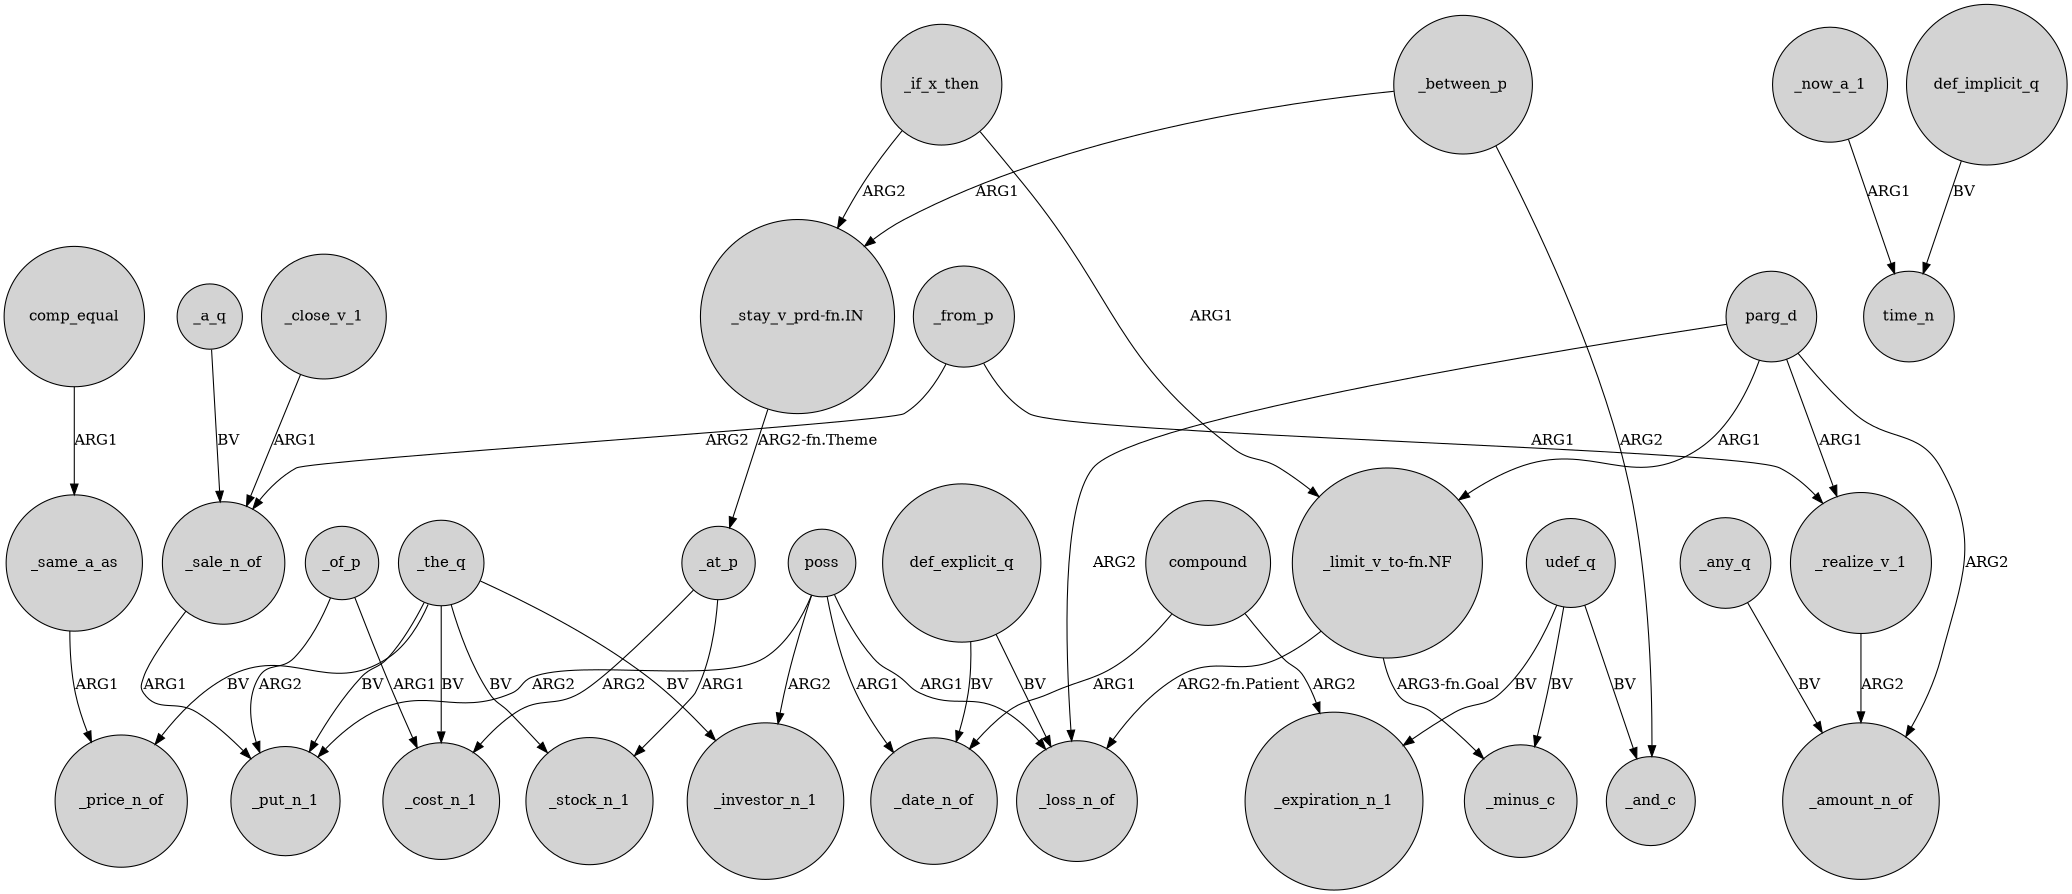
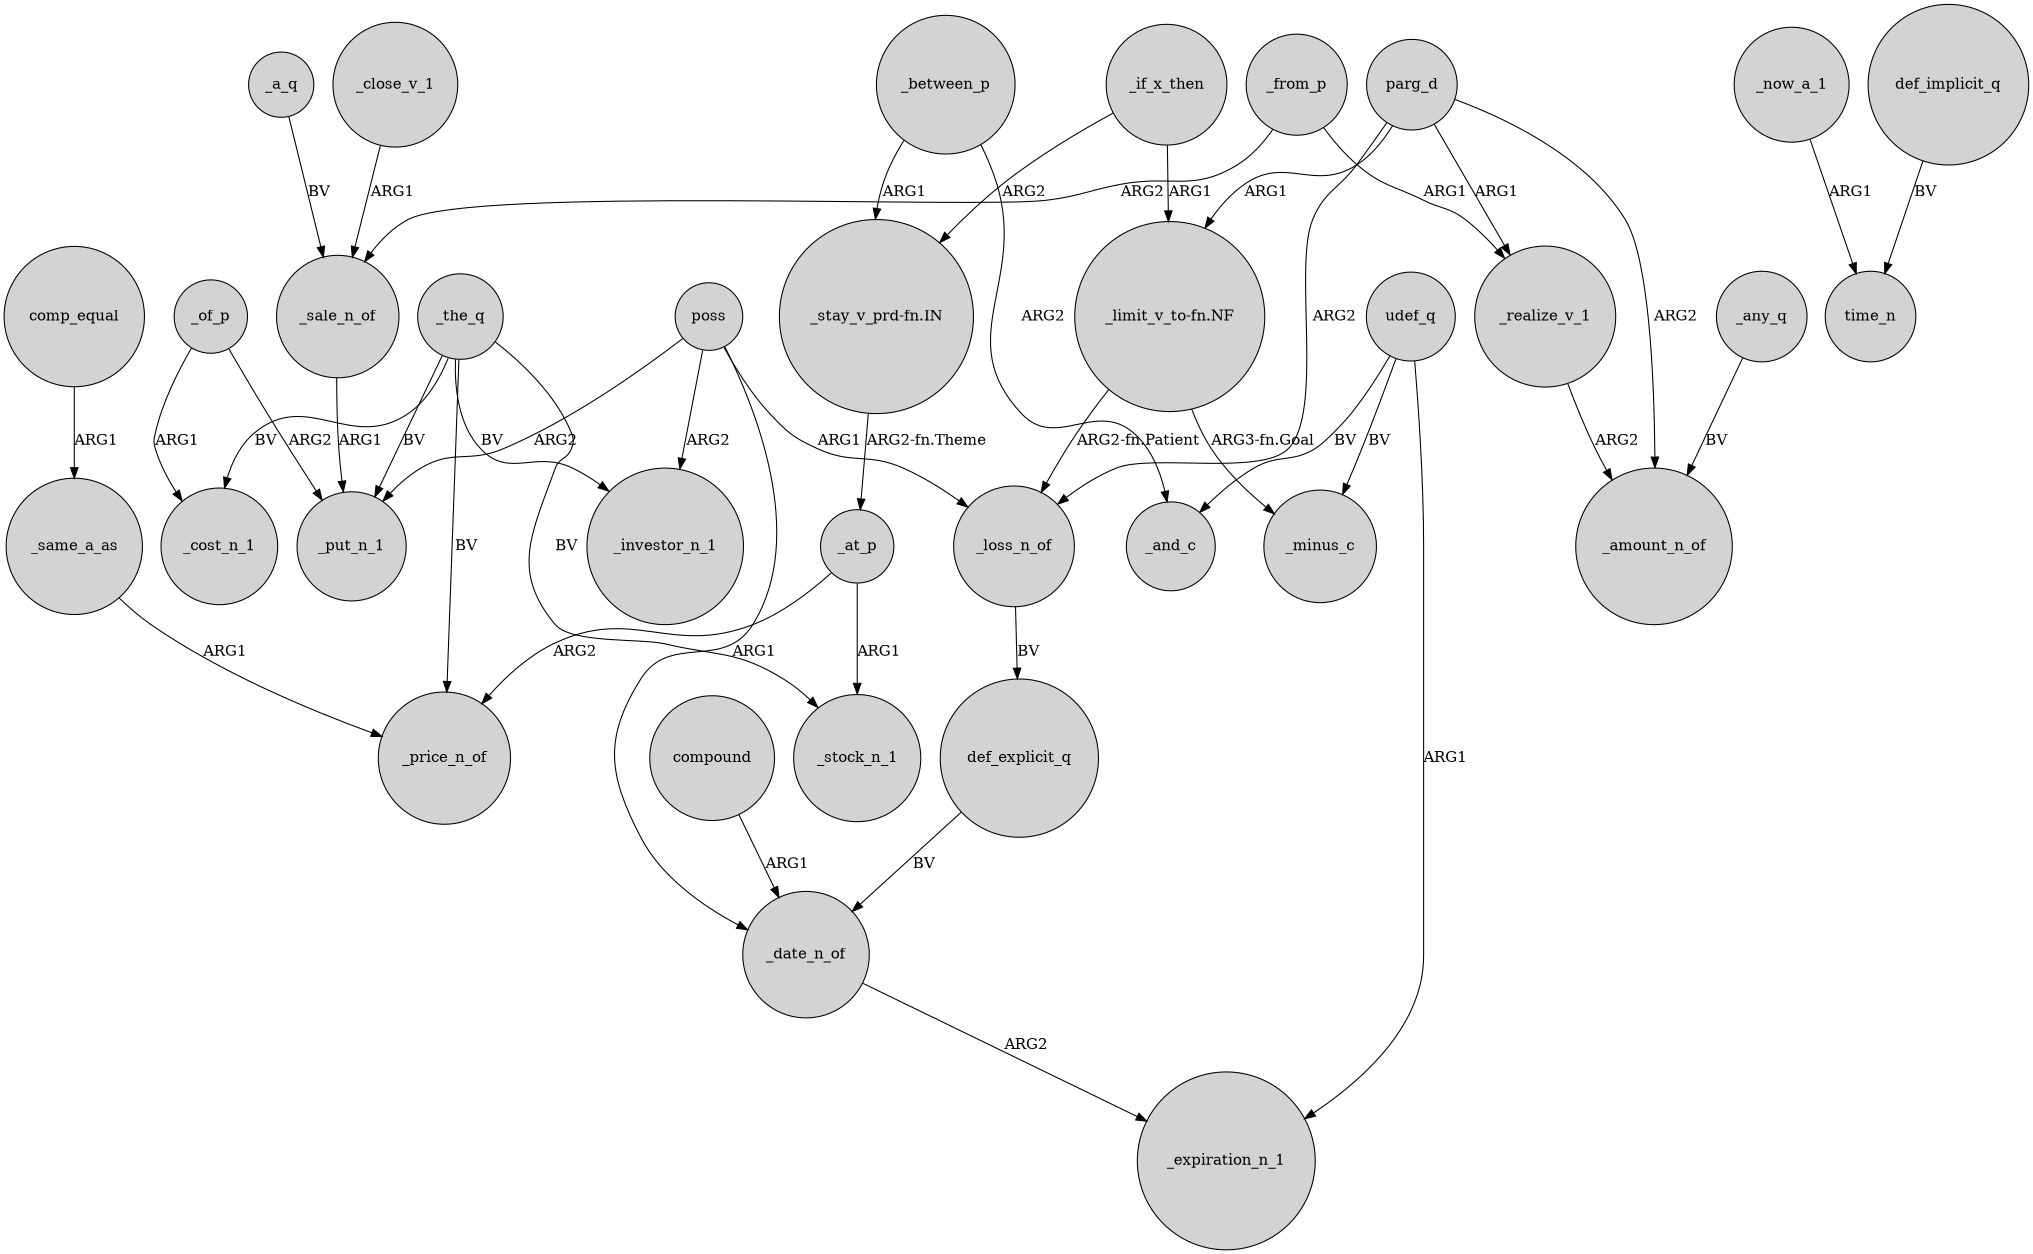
edge "compound" -> "_expiration_n_1": now "_date_n_of" -> "_expiration_n_1"
edge "_at_p" -> "_cost_n_1": now "_at_p" -> "_price_n_of"
edge "udef_q" -> "_expiration_n_1": label "BV" -> "ARG1"
edge "def_explicit_q" -> "_loss_n_of": reversed
